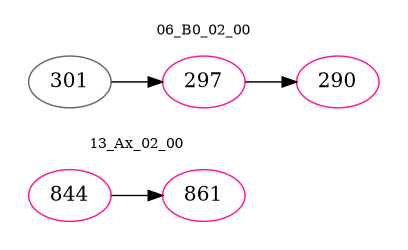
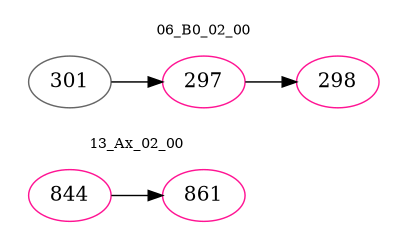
node "290": label "290" -> "298"
